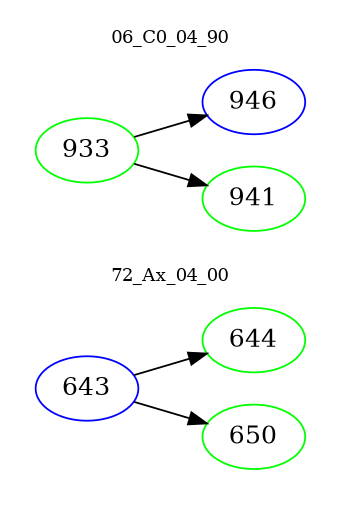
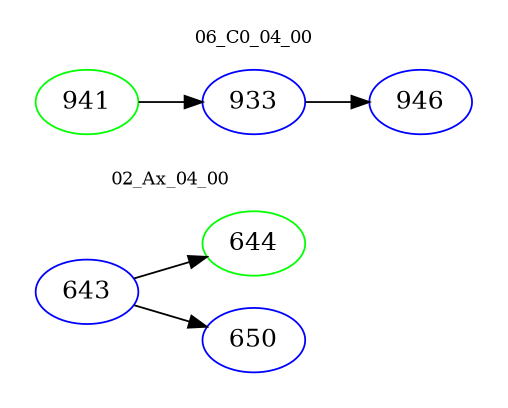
cluster "06_C0_04_90": label "06_C0_04_90" -> "06_C0_04_00"
node "933": color green -> blue
edge "933" -> "941": reversed
cluster "72_Ax_04_00": label "72_Ax_04_00" -> "02_Ax_04_00"
node "650": color green -> blue
